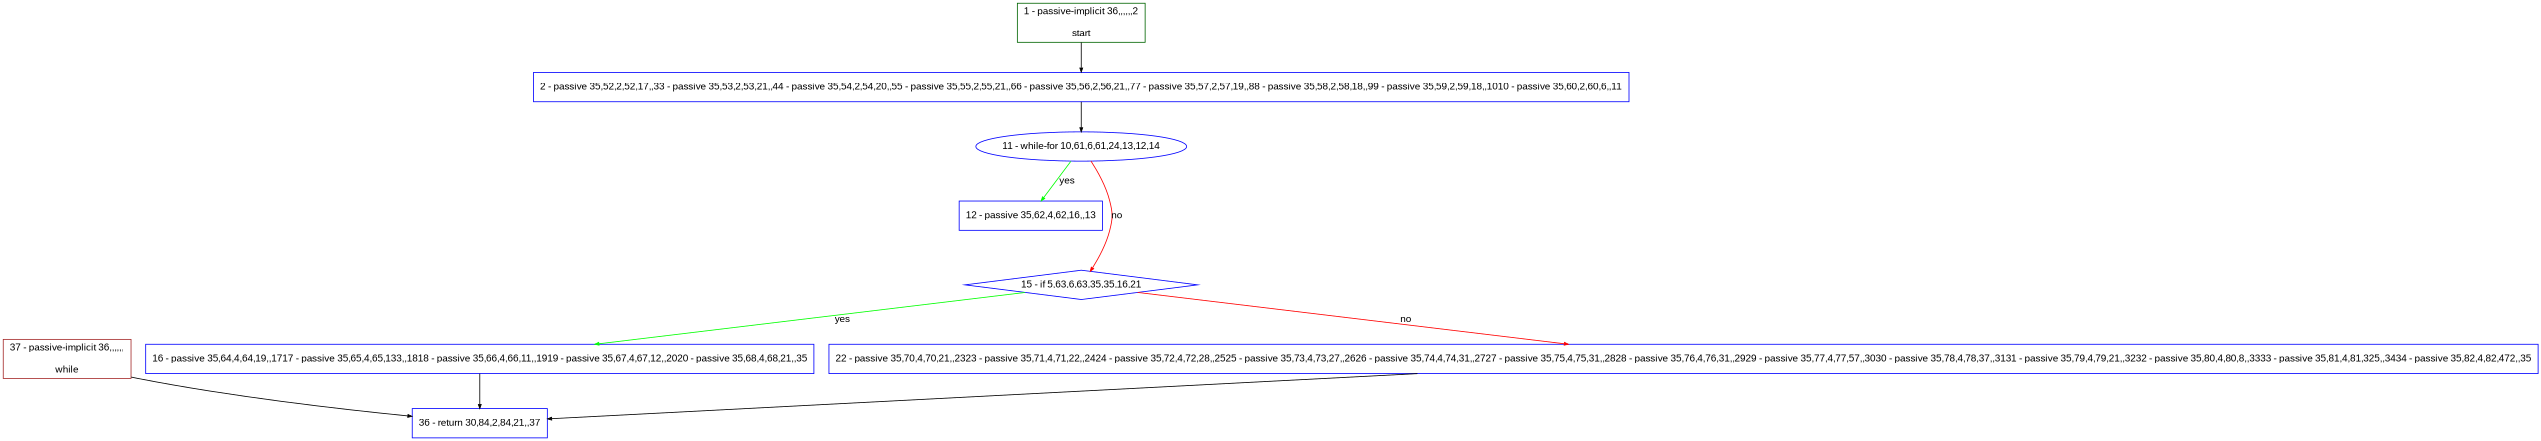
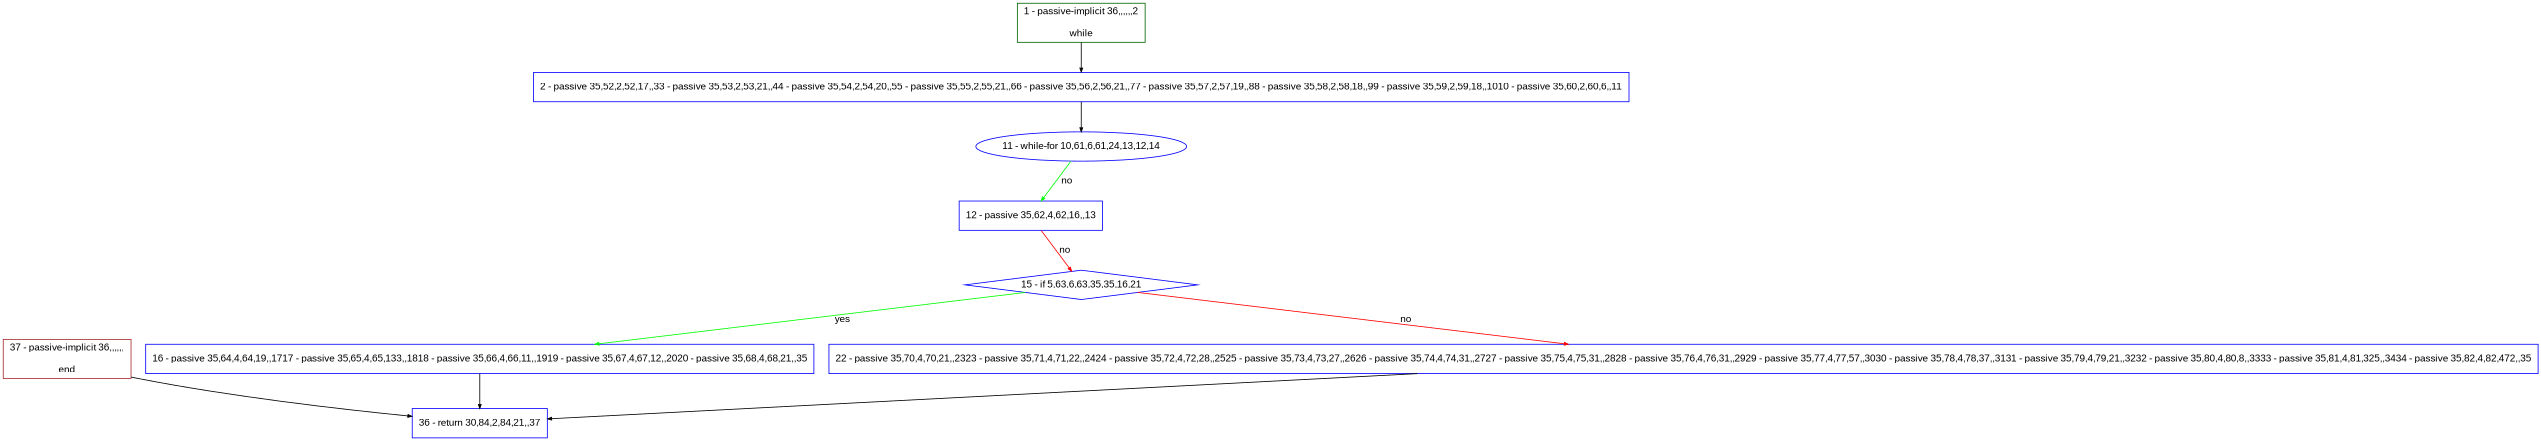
node "1 - passive-implicit 36,,,,,,2 start": label "1 - passive-implicit 36,,,,,,2 start" -> "1 - passive-implicit 36,,,,,,2 while"
edge "11 - while-for 10,61,6,61,24,13,12,14" -> "12 - passive 35,62,4,62,16,,13": label "yes" -> "no"
edge "11 - while-for 10,61,6,61,24,13,12,14" -> "15 - if 5,63,6,63,35,35,16,21": now "12 - passive 35,62,4,62,16,,13" -> "15 - if 5,63,6,63,35,35,16,21"
node "37 - passive-implicit 36,,,,,, while": label "37 - passive-implicit 36,,,,,, while" -> "37 - passive-implicit 36,,,,,, end"
